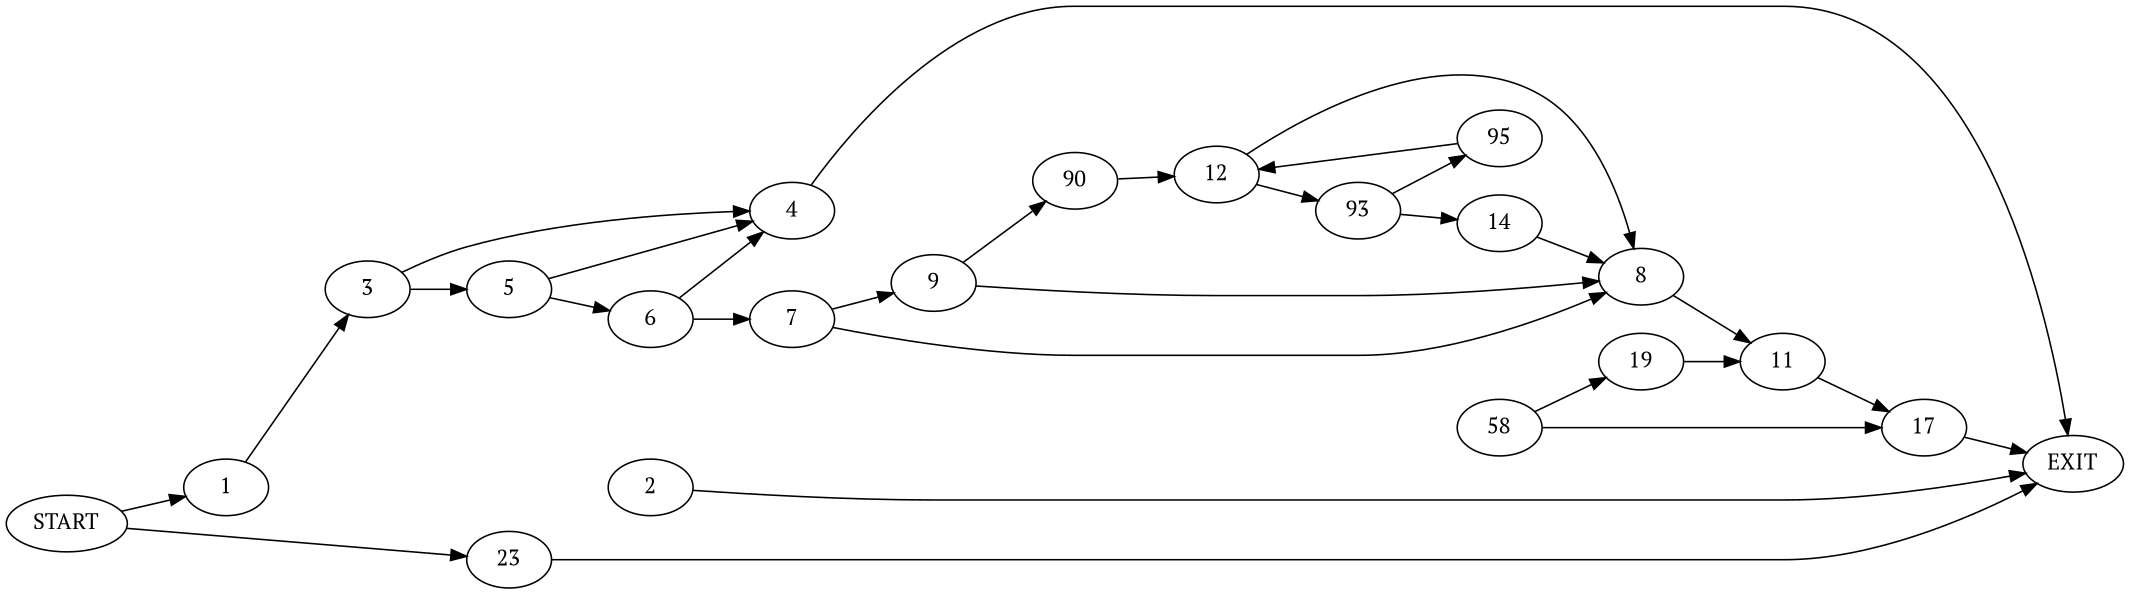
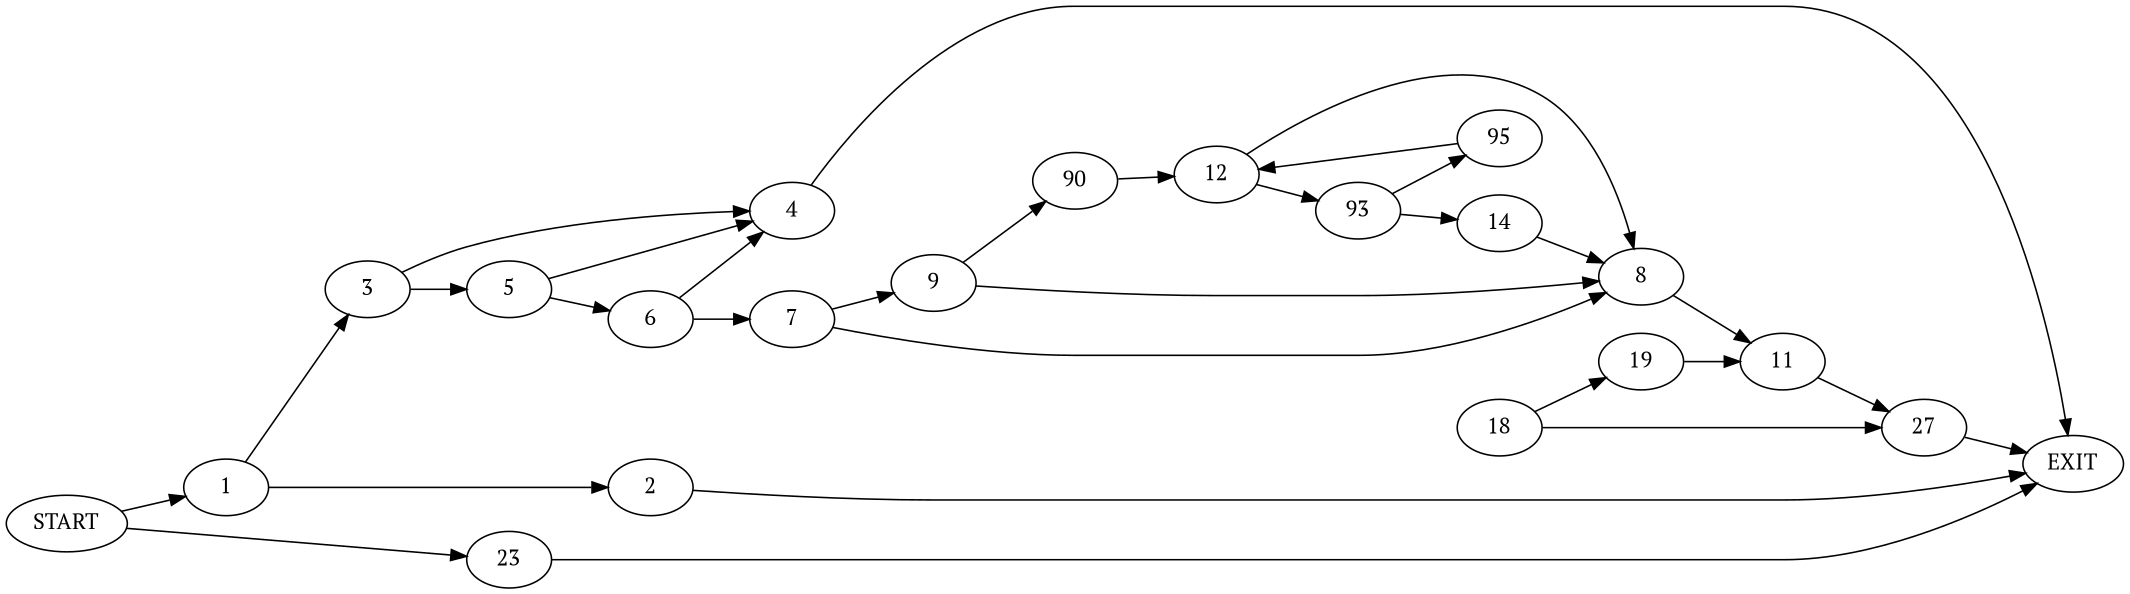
node "58": label "58" -> "18"
node "17": label "17" -> "27"
edge "1" -> "2": added
